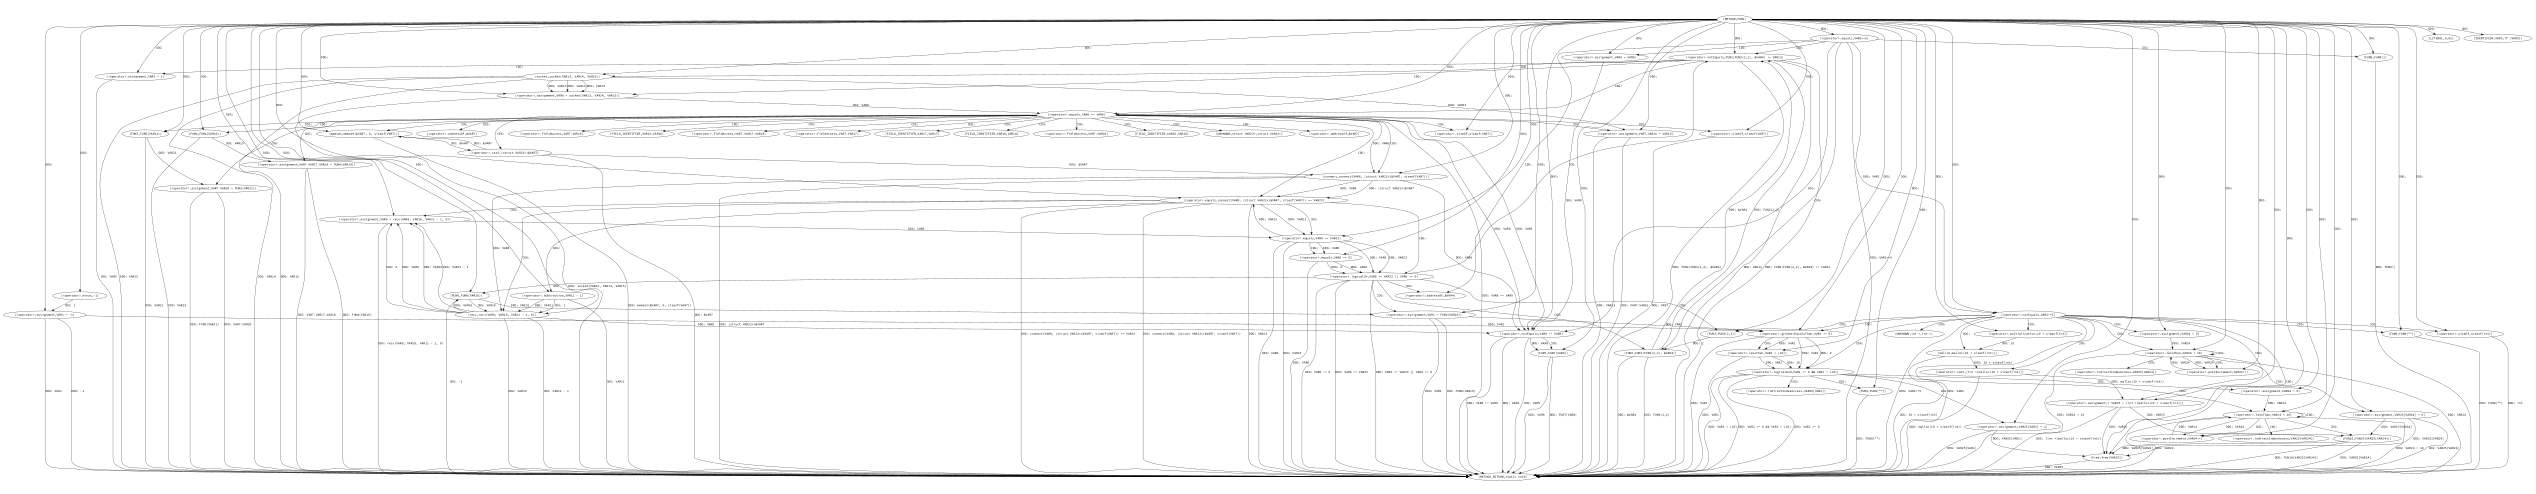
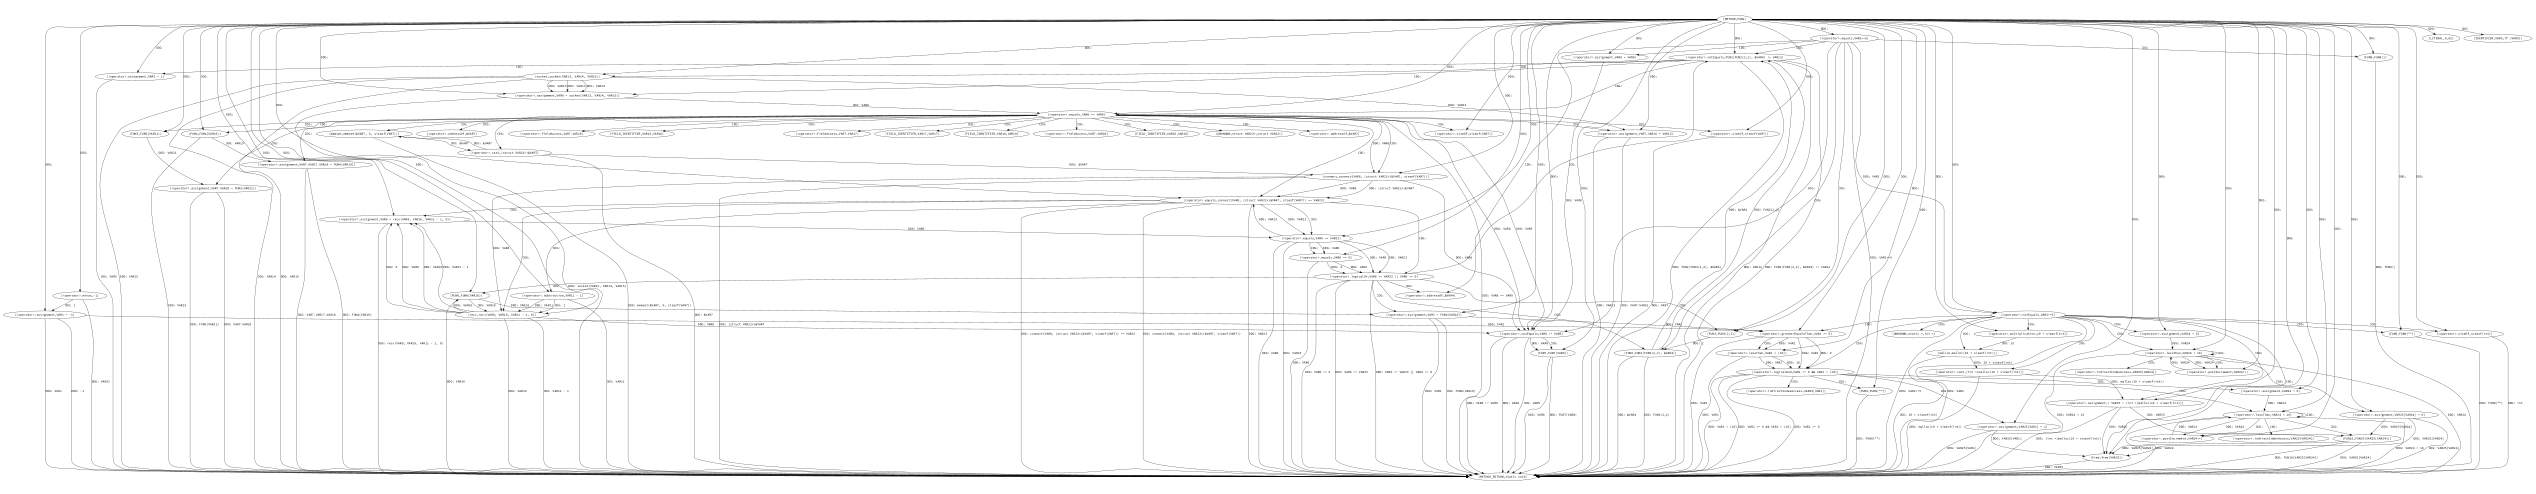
edge "(METHOD,FUN1)" -> "(memset,memset(&VAR7, 0, sizeof(VAR7)))": removed, label "DDG:"
node "(<operator>.fieldAccess,VAR7.VAR17.VAR18)": removed
edge "(<operator>.notEquals,VAR2!=5)" -> "(FUN3,FUN3(2,2))": now "(<operator>.equals,VAR2==5)" -> "(FUN3,FUN3(2,2))"
node "(UNKNOWN,int *,int *)": label "(UNKNOWN,int *,int *)" -> "(UNKNOWN,static *,int *)"
edge "(FUN6,FUN6(VAR10))" -> "(METHOD_RETURN,static void)": label "DDG: -1" -> "DDG: VAR10"
edge "(FUN5,FUN5(VAR21))" -> "(METHOD_RETURN,static void)": now "(<operator>.minus,-1)" -> "(METHOD_RETURN,static void)"
